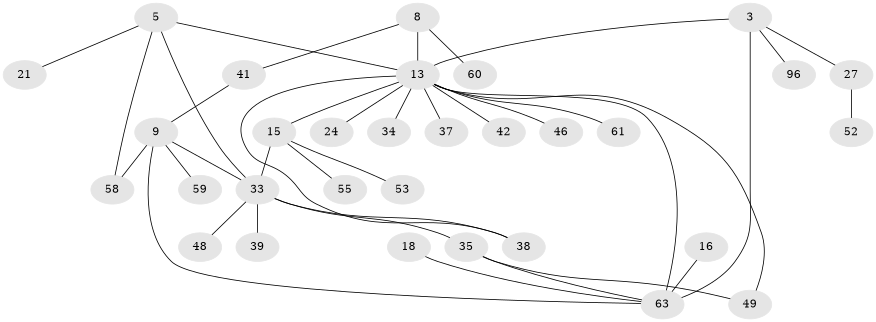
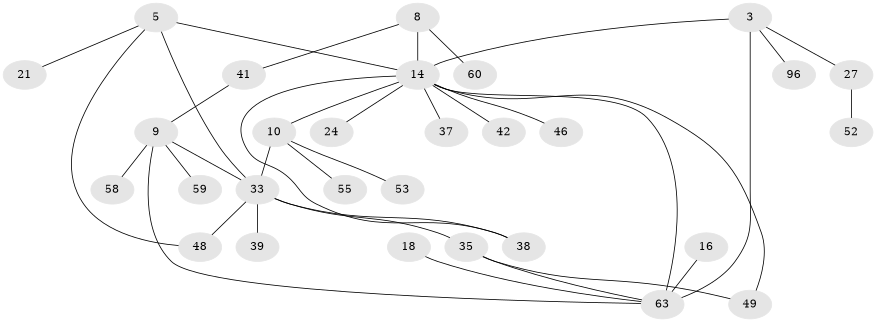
node "13": label "13" -> "14"
edge "5" -- "58": now "5" -- "48"
node "15": label "15" -> "10"
node "34": removed
node "61": removed
